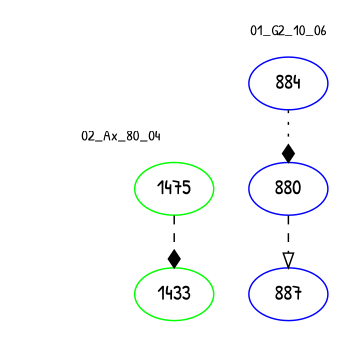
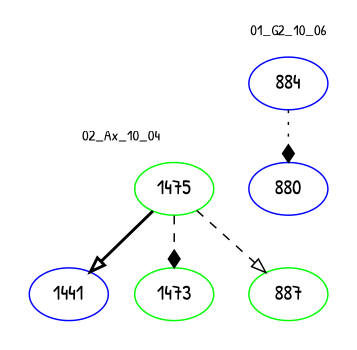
cluster "02_Ax_80_04": label "02_Ax_80_04" -> "02_Ax_10_04"
edge "880" -> "887": now "1475" -> "887"
node "1441": added
node "1433": label "1433" -> "1473"
node "887": color blue -> green
